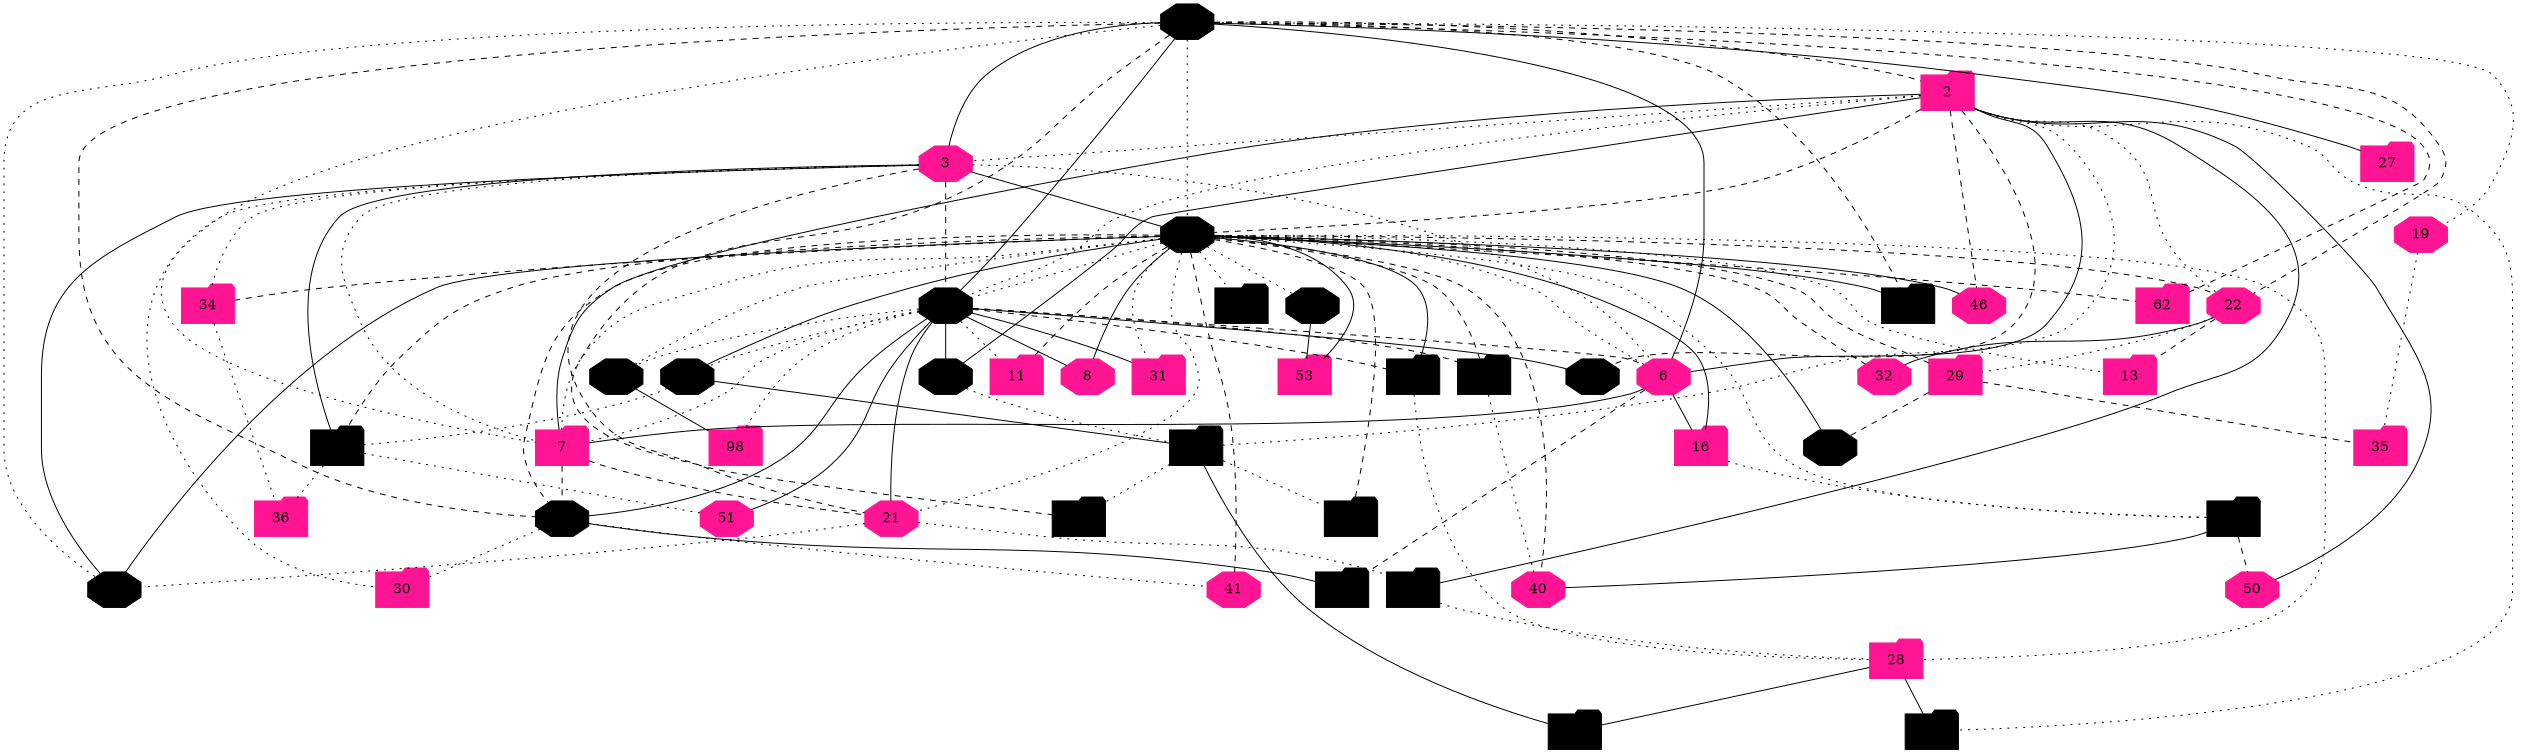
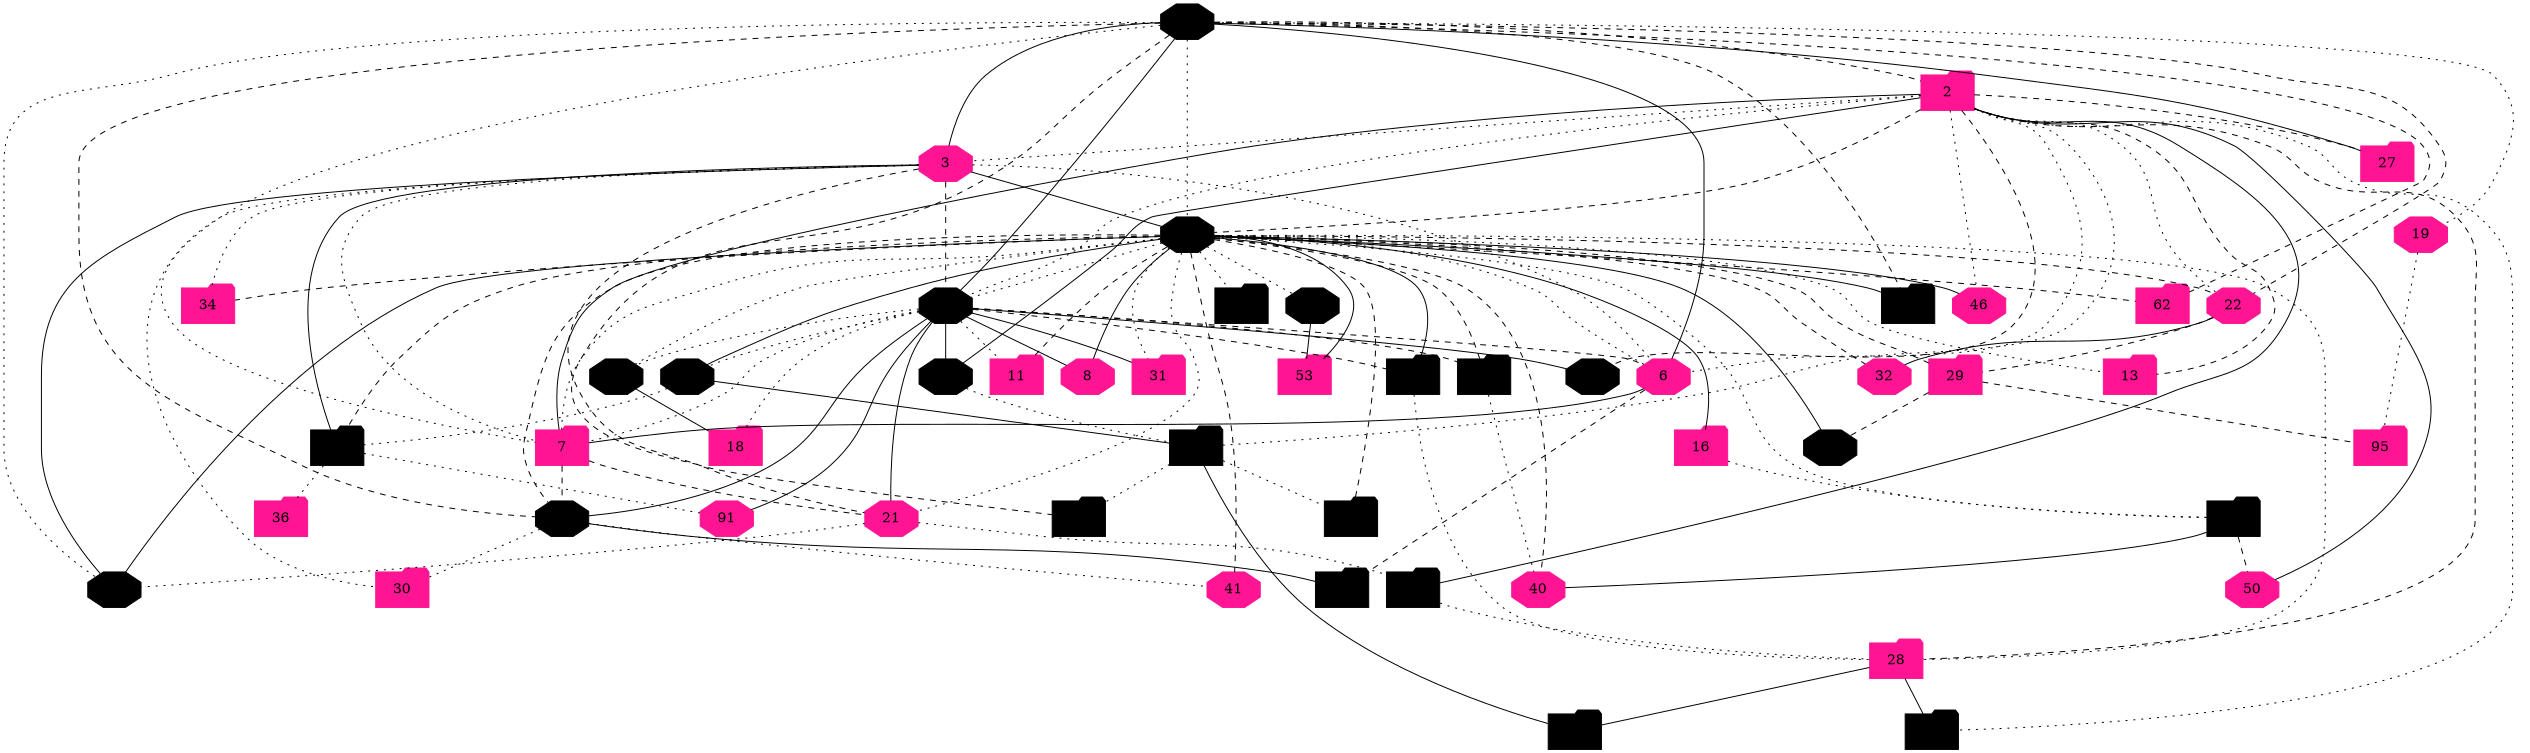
edge "2" -- "27": added
edge "2" -- "46": style dashed -> dotted
edge "2" -- "6": style solid -> dotted
edge "22" -- "13": now "2" -- "13"
edge "22" -- "29": style dotted -> dashed
edge "2" -- "28": added
edge "34" -- "36": removed
edge "6" -- "16": removed
node "98": label "98" -> "18"
node "35": label "35" -> "95"
node "51": label "51" -> "91"
